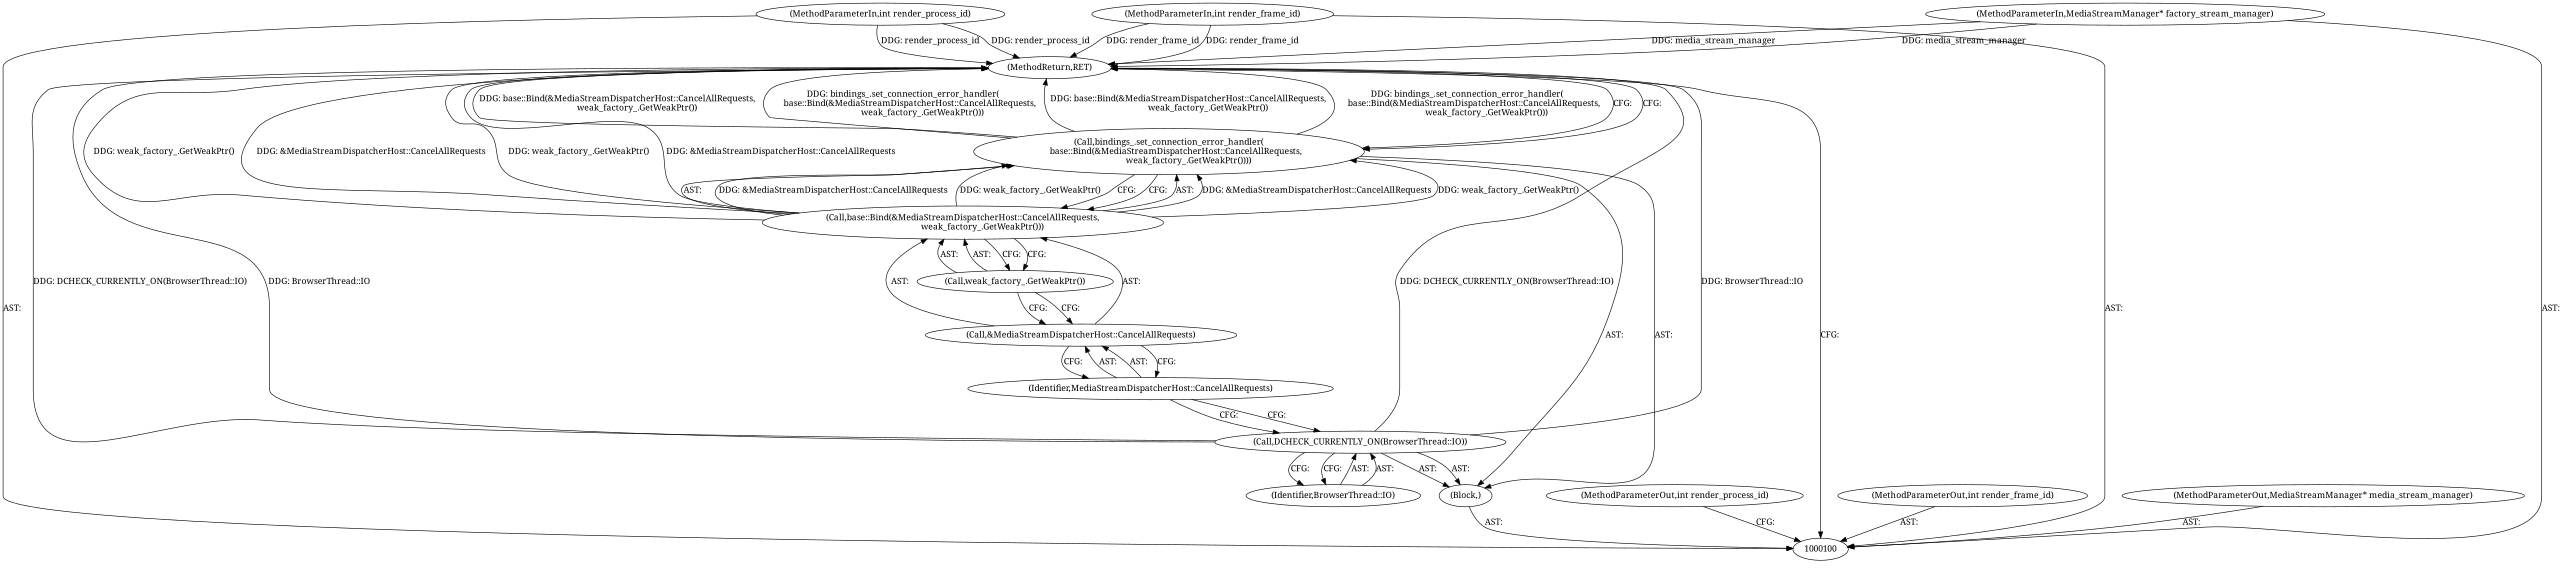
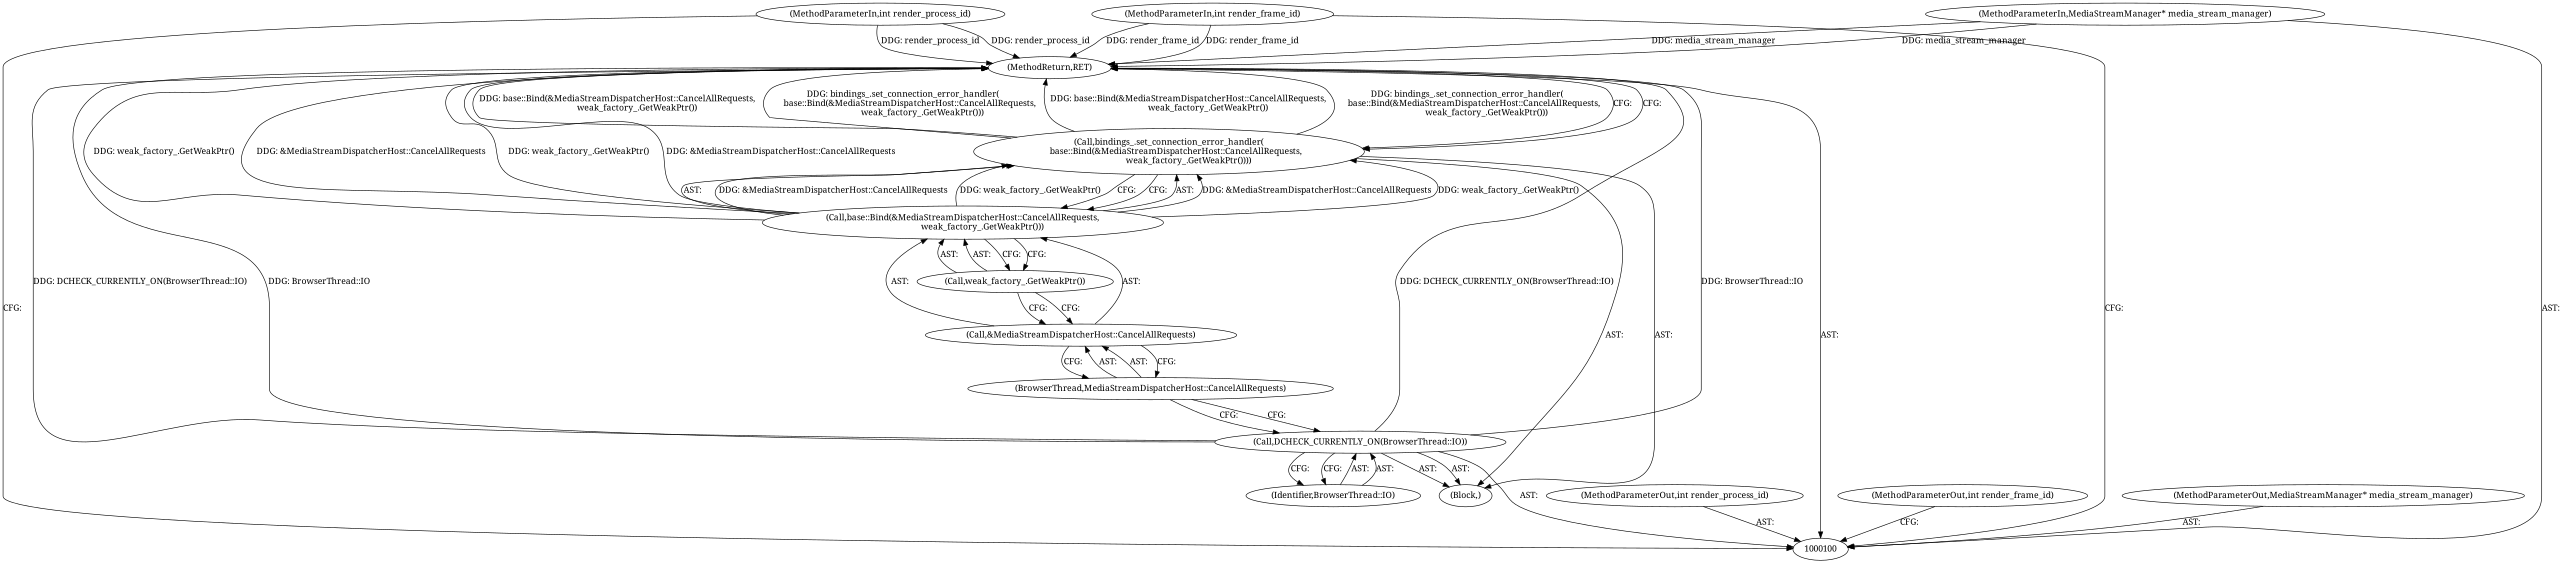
node "(MethodParameterIn,MediaStreamManager* factory_stream_manager)": label "(MethodParameterIn,MediaStreamManager* factory_stream_manager)" -> "(MethodParameterIn,MediaStreamManager* media_stream_manager)"
edge "(MethodParameterIn,int render_process_id)" -> "1000100": label "AST: " -> "CFG: "
edge "(MethodParameterIn,int render_frame_id)" -> "1000100": label "AST: " -> "CFG: "
edge "(MethodReturn,RET)" -> "1000100": label "CFG: " -> "AST: "
node "(Identifier,MediaStreamDispatcherHost::CancelAllRequests)": label "(Identifier,MediaStreamDispatcherHost::CancelAllRequests)" -> "(BrowserThread,MediaStreamDispatcherHost::CancelAllRequests)"
edge "(MethodParameterOut,int render_process_id)" -> "1000100": label "CFG: " -> "AST: "
edge "(MethodParameterOut,int render_frame_id)" -> "1000100": label "AST: " -> "CFG: "
edge "(Block,)" -> "1000100": now "(Call,DCHECK_CURRENTLY_ON(BrowserThread::IO))" -> "1000100"
